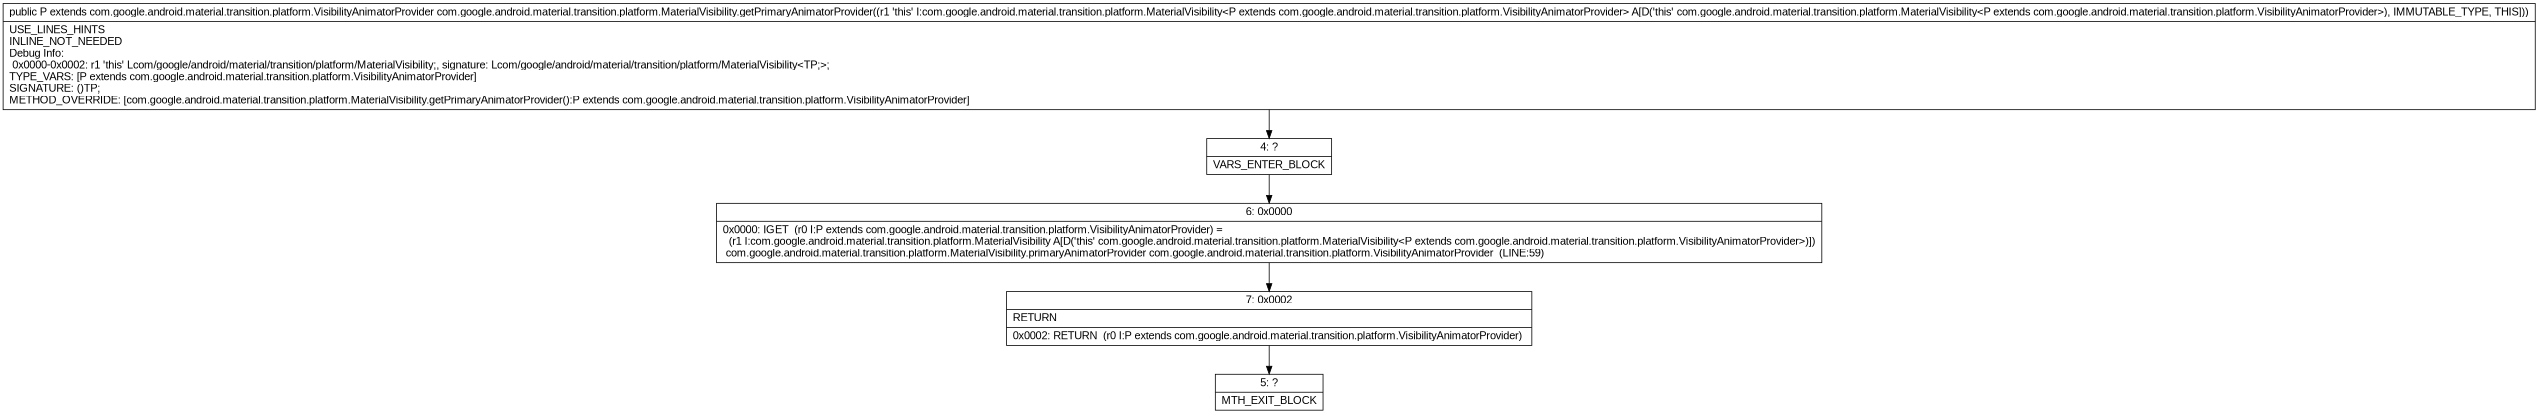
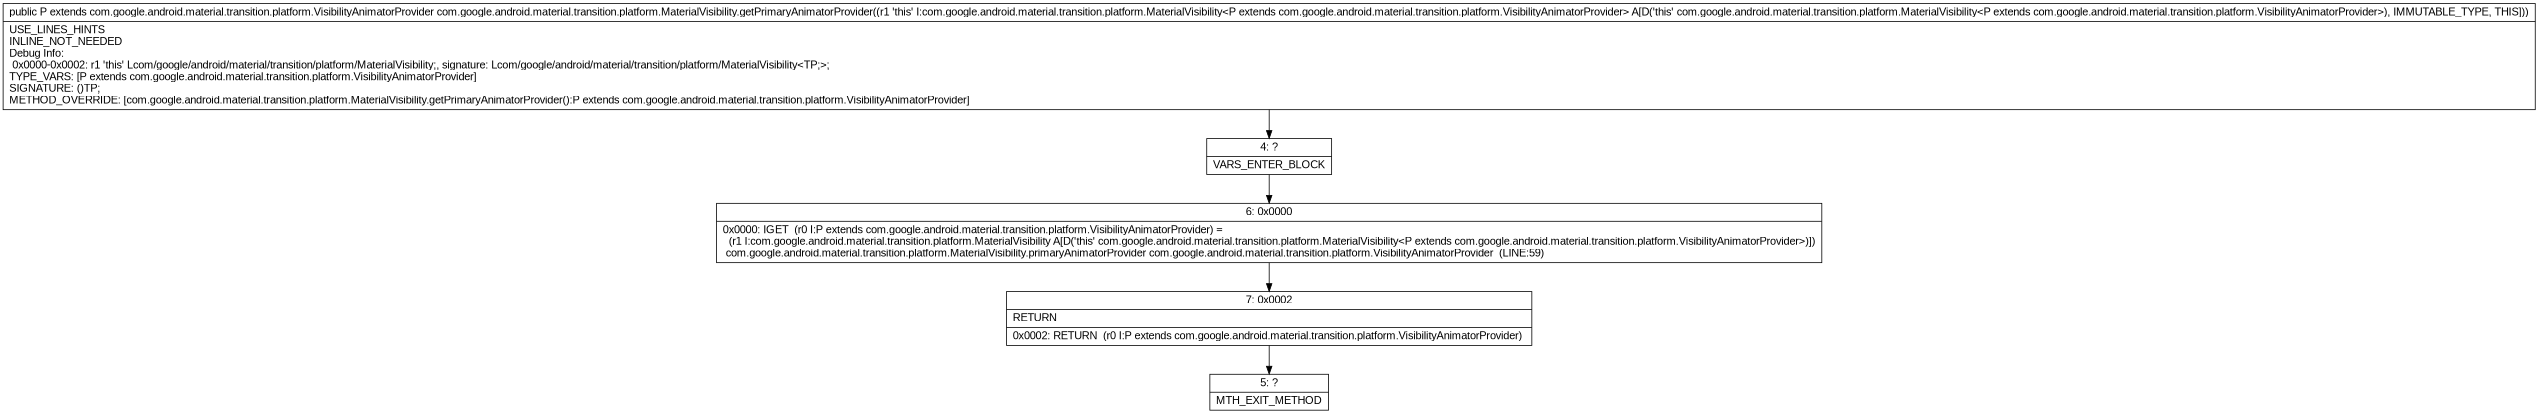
node "5: ?": text "MTH_EXIT_BLOCK" -> "MTH_EXIT_METHOD"
